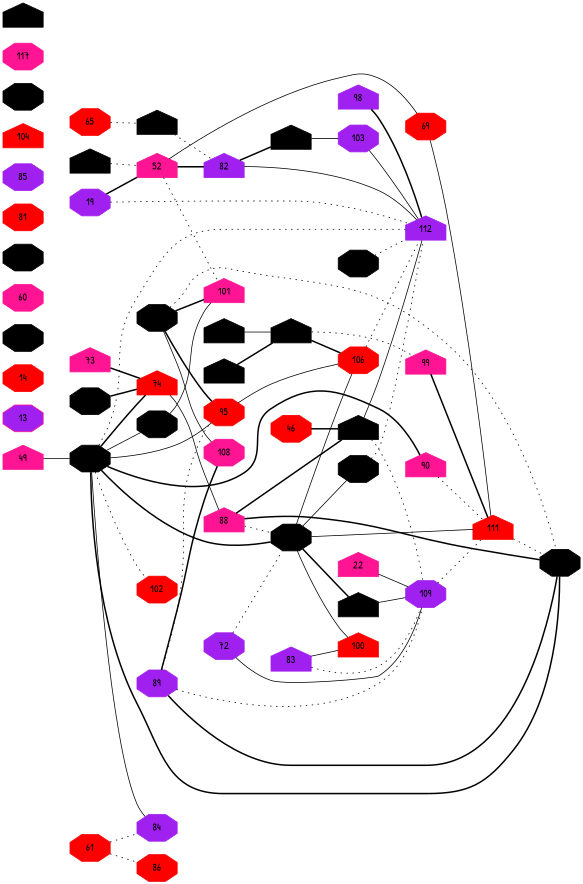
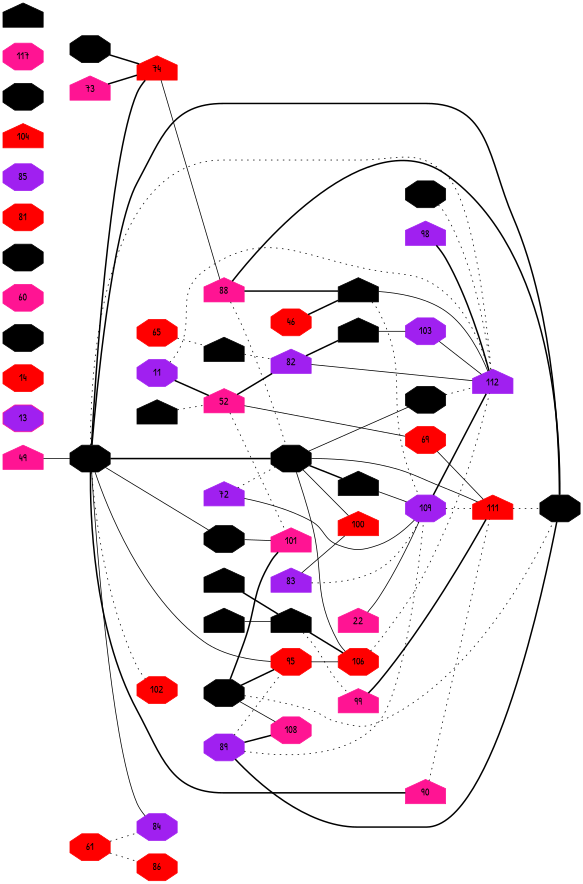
node "19": label "19" -> "11"
edge "112" -- "109": added
node "72": shape octagon -> house
